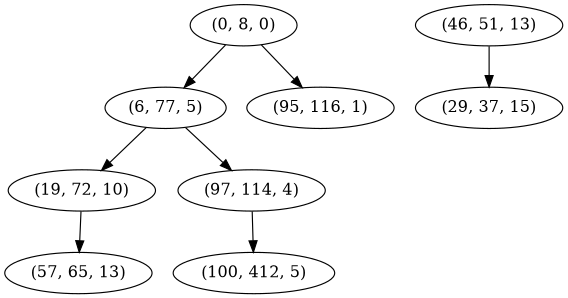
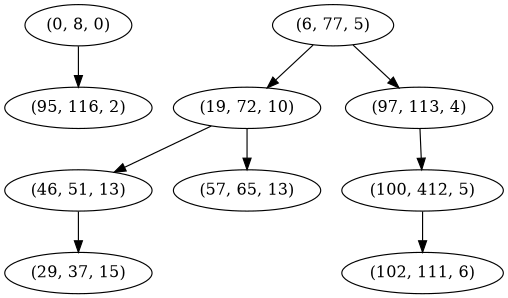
edge "(0, 8, 0)" -> "(6, 77, 5)": removed
node "(95, 116, 1)": label "(95, 116, 1)" -> "(95, 116, 2)"
edge "(19, 72, 10)" -> "(46, 51, 13)": added
node "(97, 114, 4)": label "(97, 114, 4)" -> "(97, 113, 4)"
node "(102, 111, 6)": added
